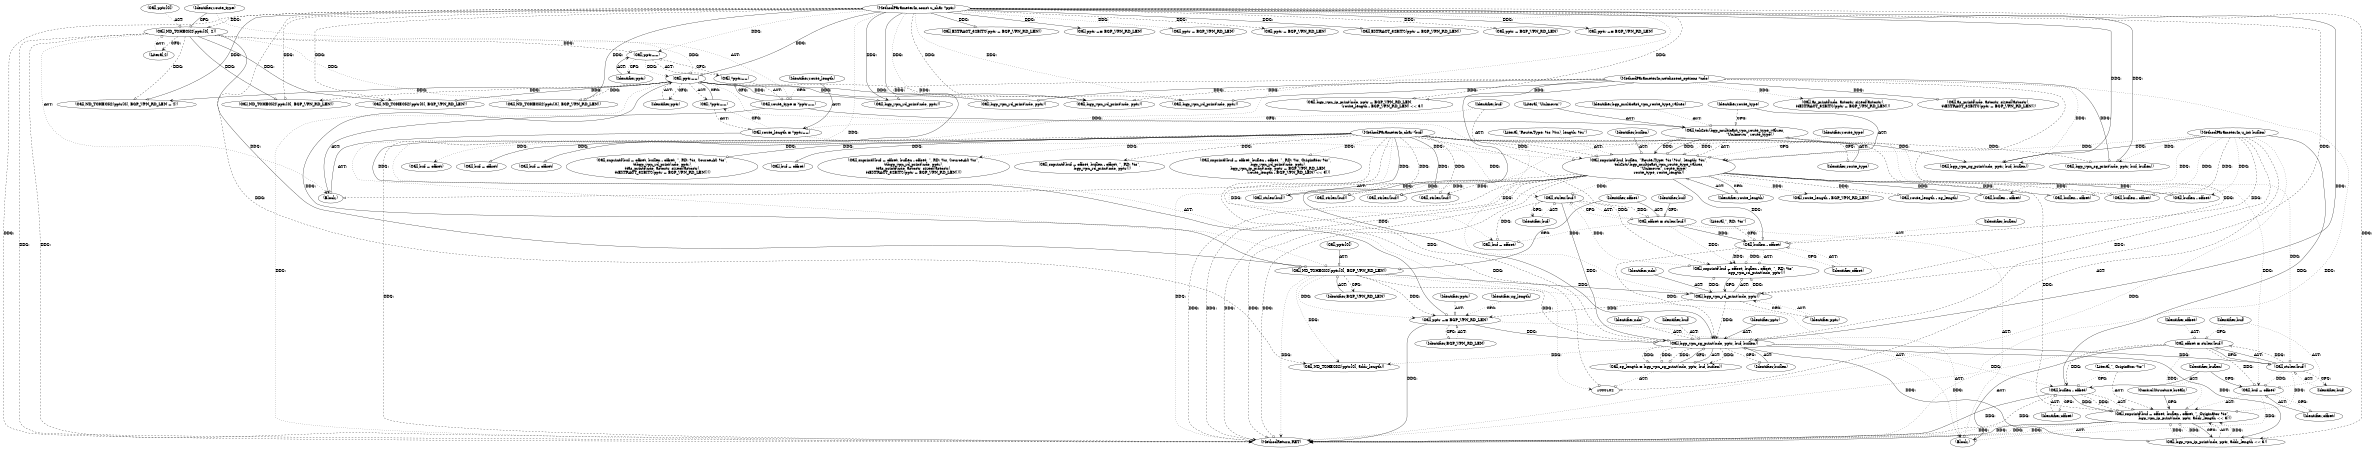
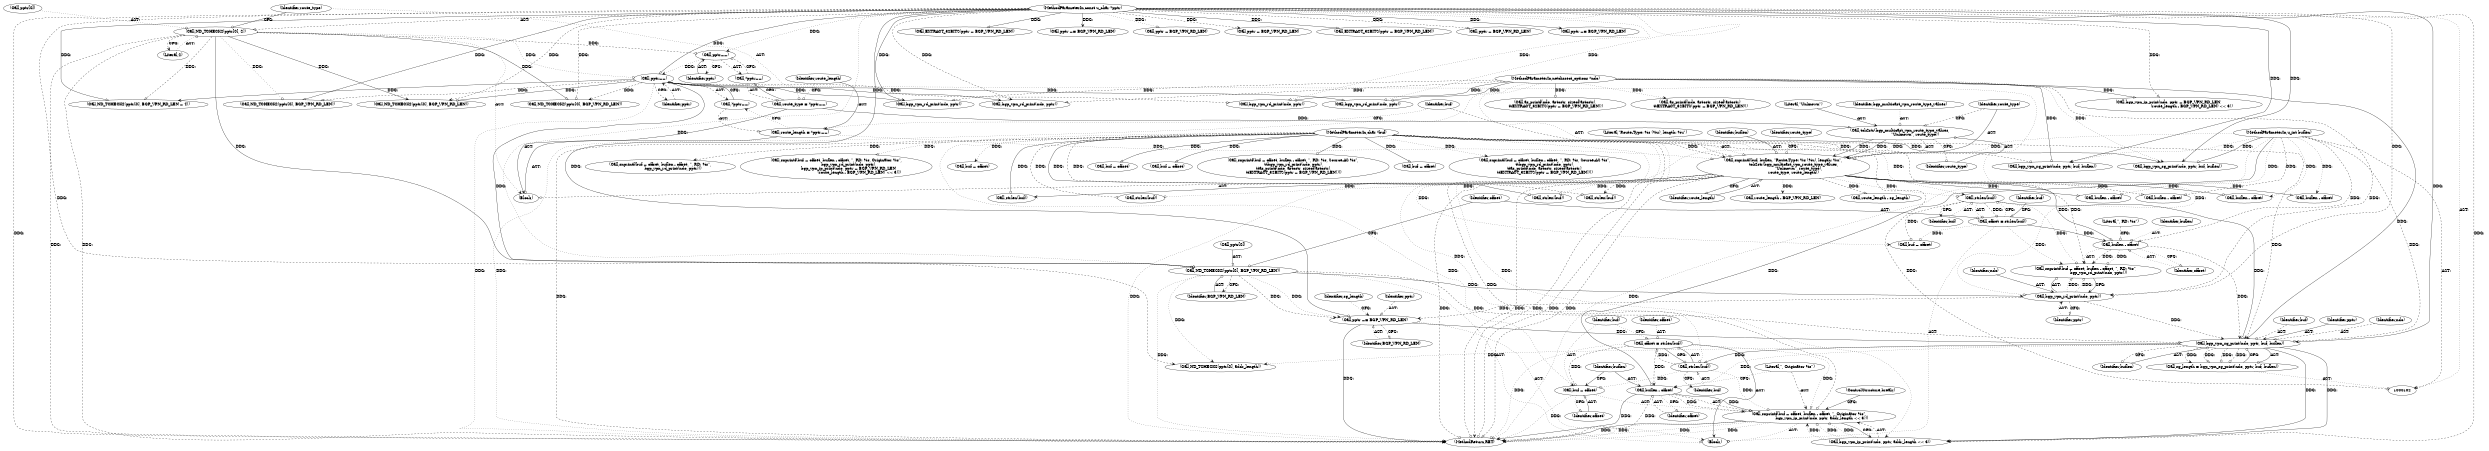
edge "(MethodParameterIn,const u_char *pptr)" -> "(Call,ND_TCHECK2(pptr[0], 2))": label "DDG: " -> "AST: "
edge "(MethodParameterIn,netdissect_options *ndo)" -> "(Call,bgp_vpn_ip_print(ndo, pptr, addr_length << 3))": added, label "DDG:"
